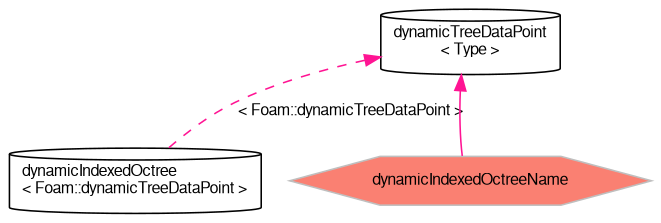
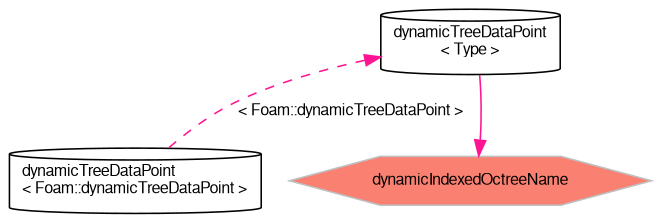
edge "dynamicIndexedOctreeName" -> "dynamicTreeDataPoint < Type >": reversed
node "dynamicIndexedOctree < Foam::dynamicTreeDataPoint >": label "dynamicIndexedOctree < Foam::dynamicTreeDataPoint >" -> "dynamicTreeDataPoint < Foam::dynamicTreeDataPoint >"
